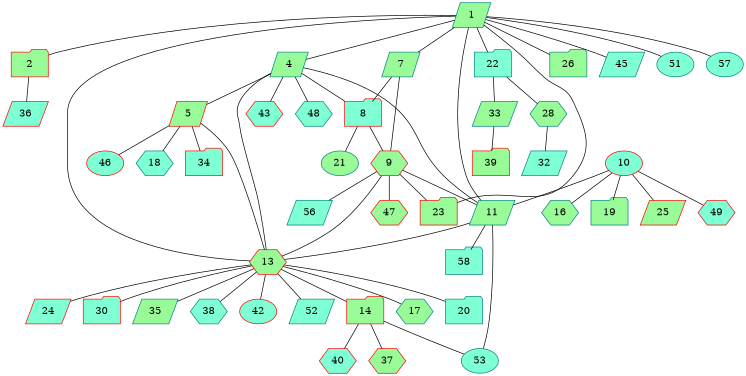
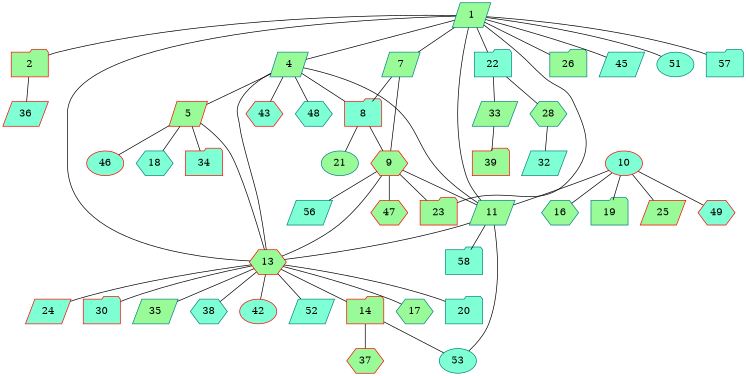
node "57": shape ellipse -> folder
node "40": removed
